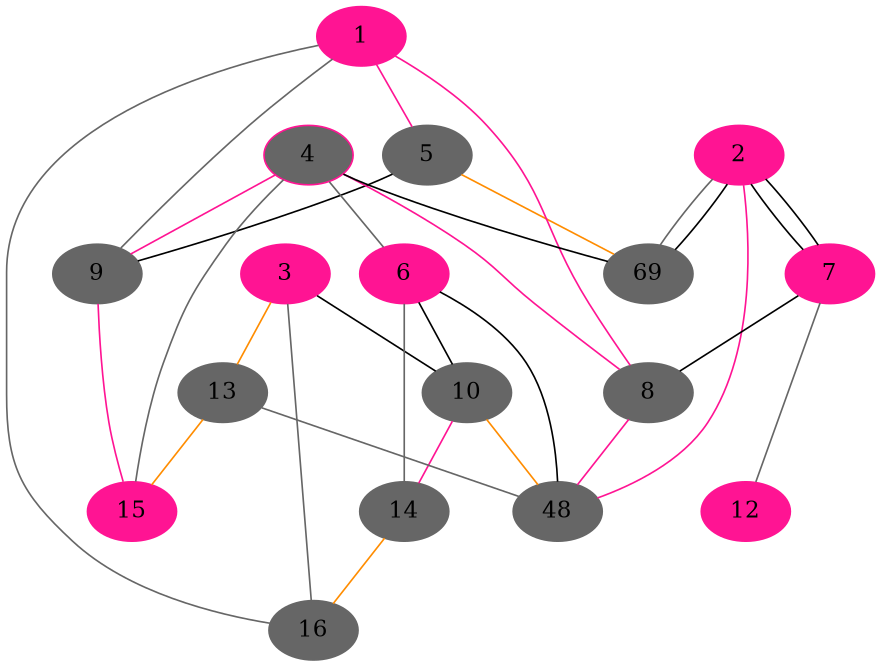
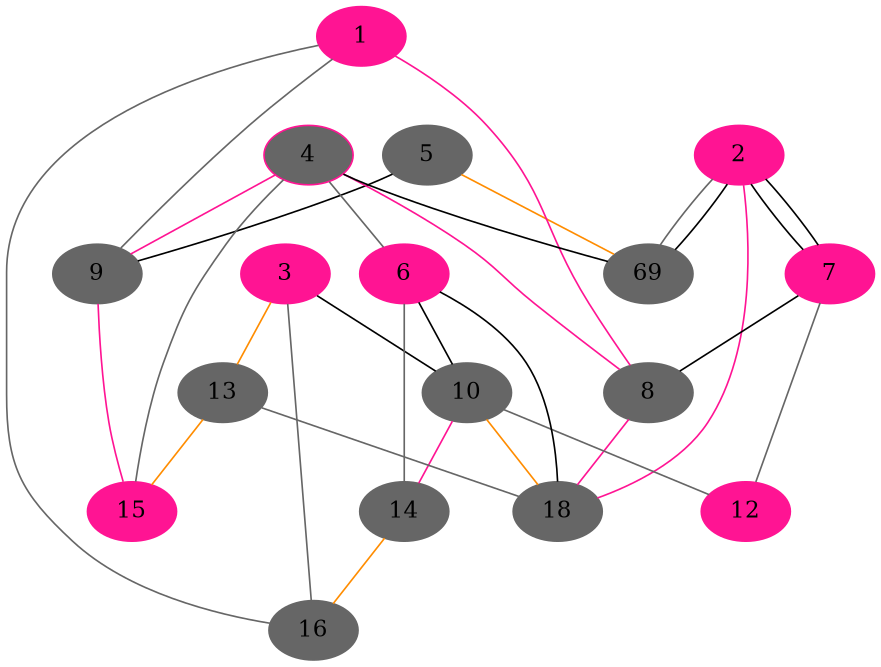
edge "1" -- "5": removed
edge "10" -- "12": added
node "48": label "48" -> "18"
